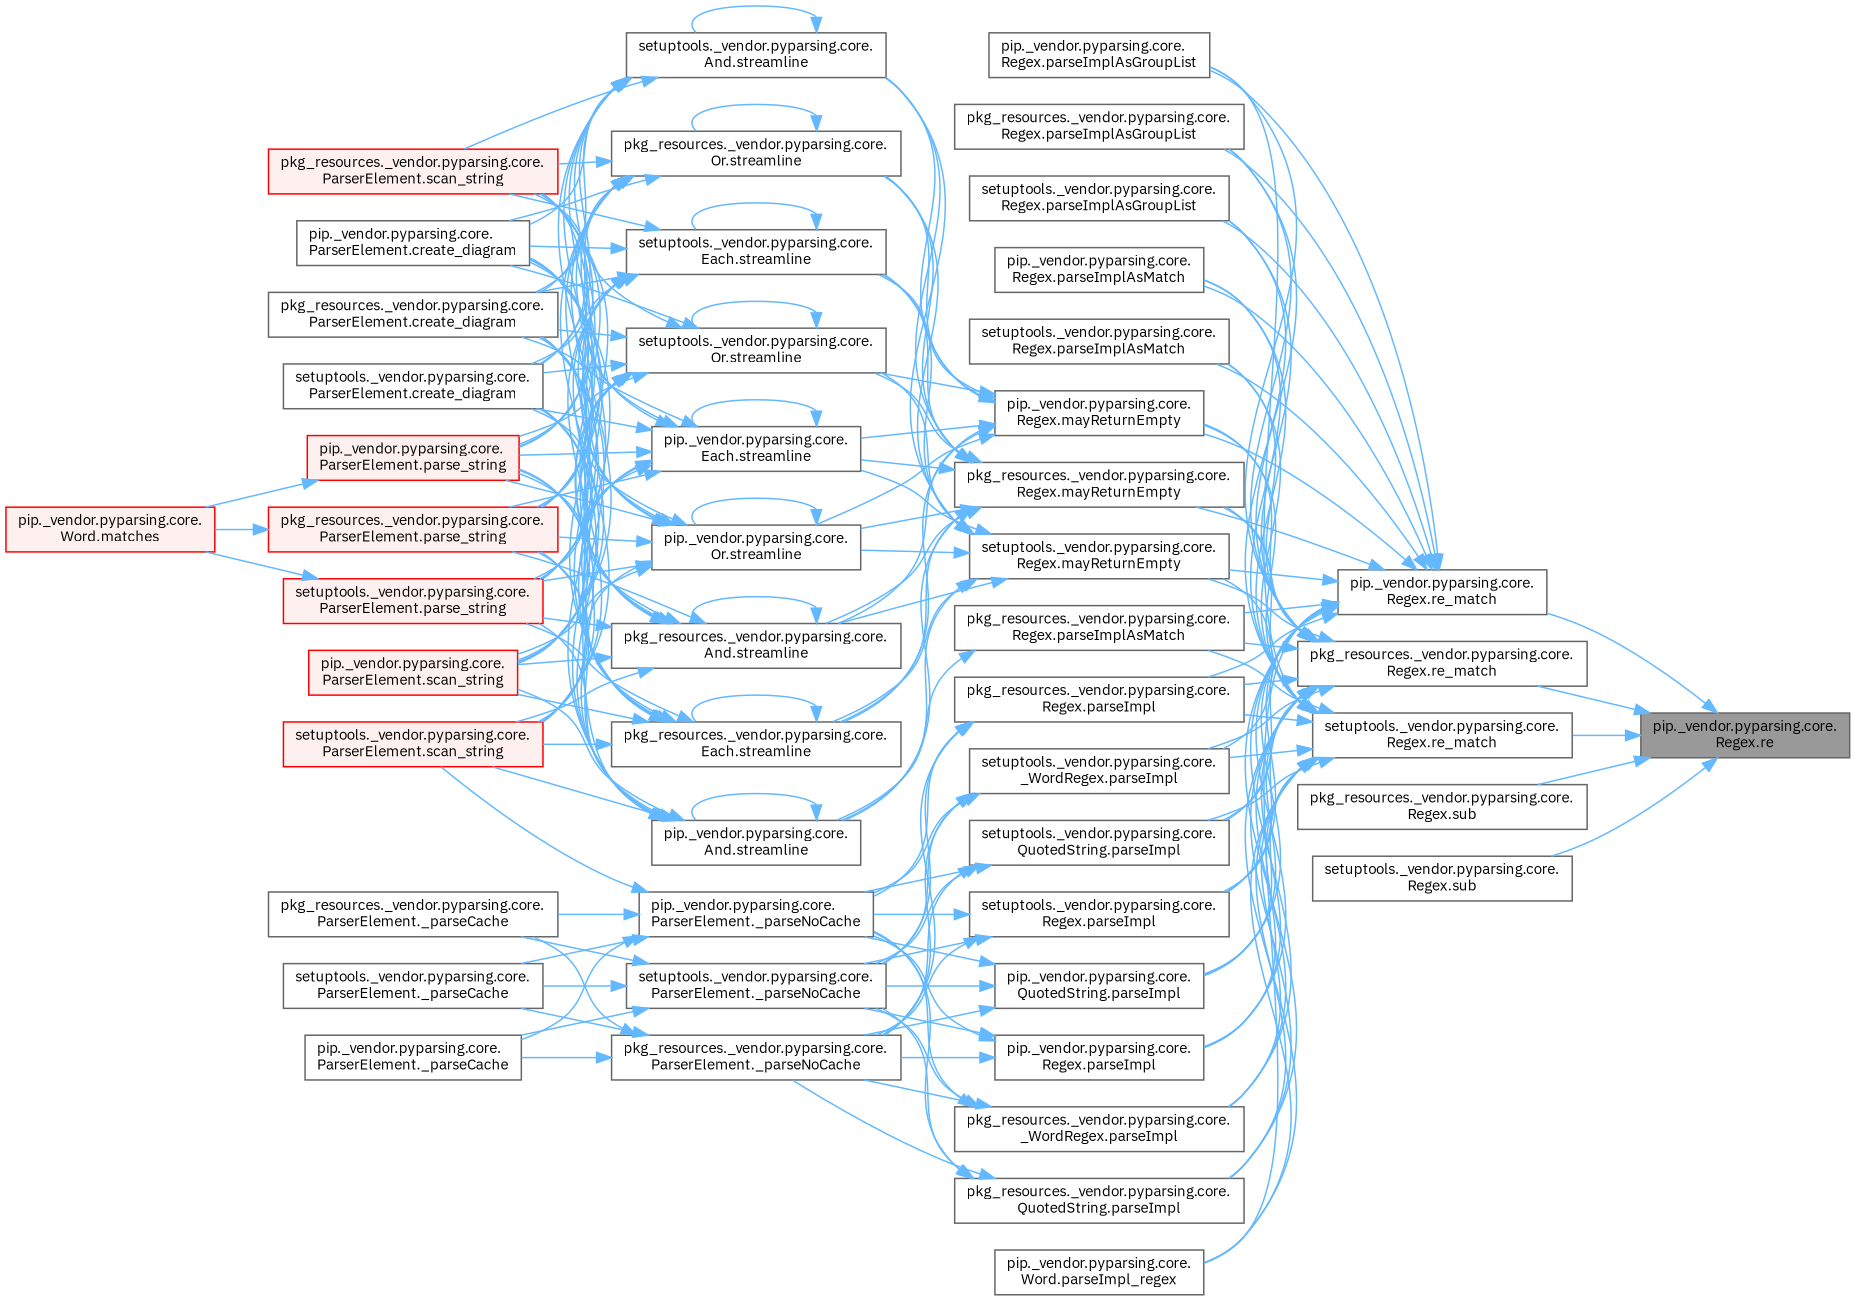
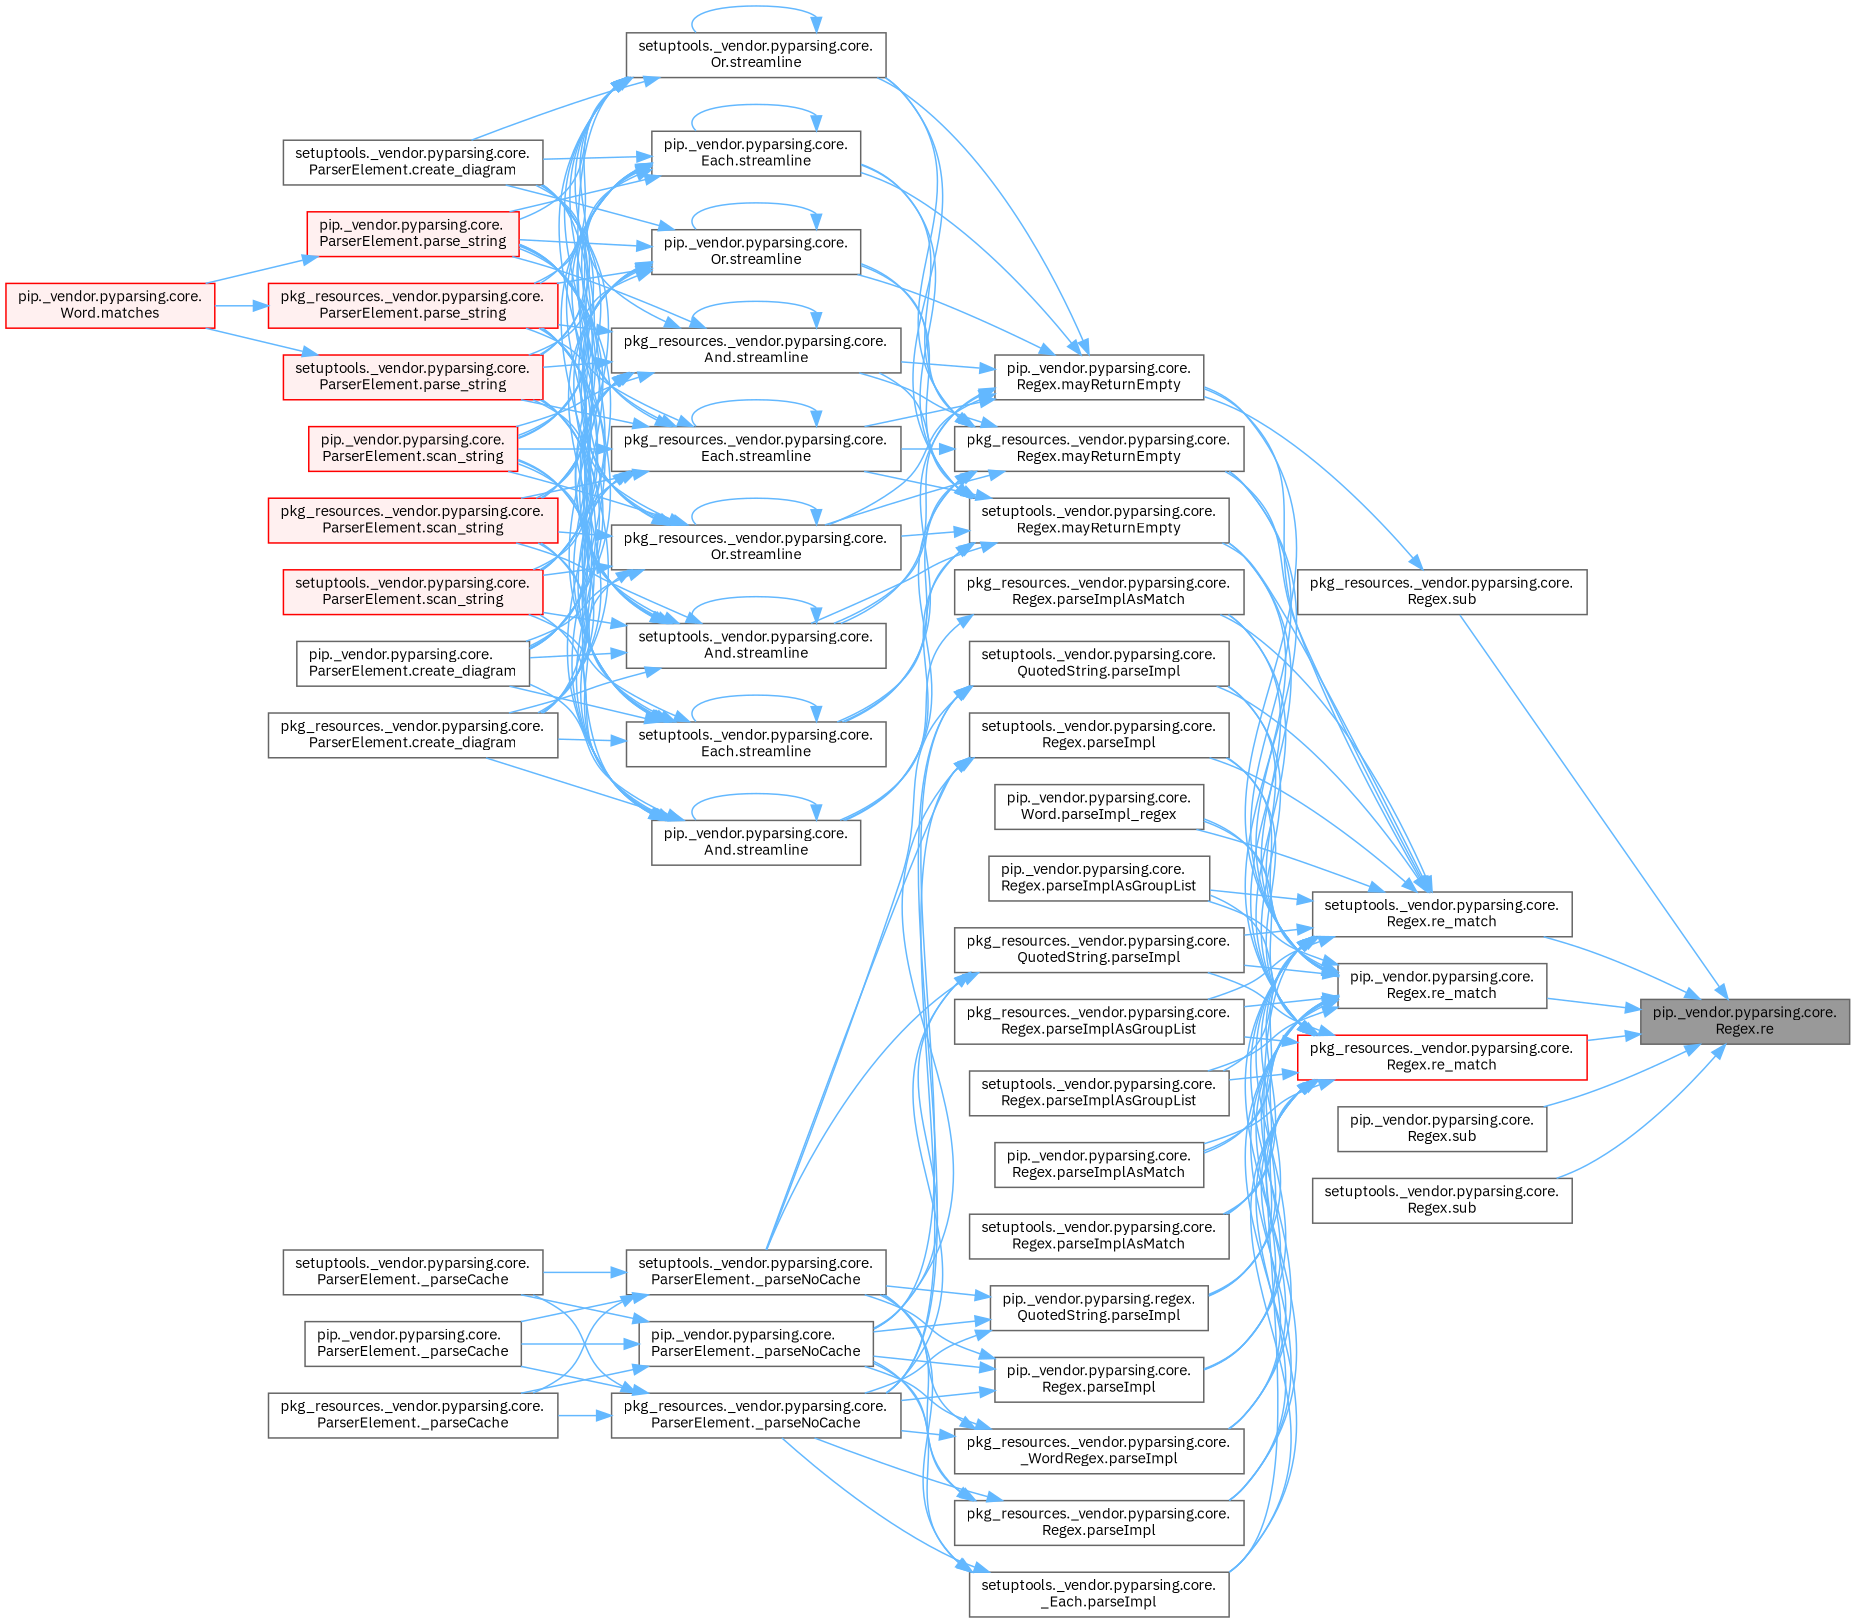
edge "pip._vendor.pyparsing.core. Regex.mayReturnEmpty" -> "pkg_resources._vendor.pyparsing.core. Regex.re_match": now "pip._vendor.pyparsing.core. Regex.mayReturnEmpty" -> "pkg_resources._vendor.pyparsing.core. Regex.sub"
node "pkg_resources._vendor.pyparsing.core. Regex.re_match": color grey40 -> red
node "setuptools._vendor.pyparsing.core. _WordRegex.parseImpl": label "setuptools._vendor.pyparsing.core. _WordRegex.parseImpl" -> "setuptools._vendor.pyparsing.core. _Each.parseImpl"
edge "setuptools._vendor.pyparsing.core. ParserElement.scan_string" -> "pip._vendor.pyparsing.core. ParserElement._parseNoCache": now "setuptools._vendor.pyparsing.core. ParserElement.scan_string" -> "setuptools._vendor.pyparsing.core. And.streamline"
node "pip._vendor.pyparsing.core. QuotedString.parseImpl": label "pip._vendor.pyparsing.core. QuotedString.parseImpl" -> "pip._vendor.pyparsing.regex. QuotedString.parseImpl"
node "pip._vendor.pyparsing.core. Regex.sub": added
